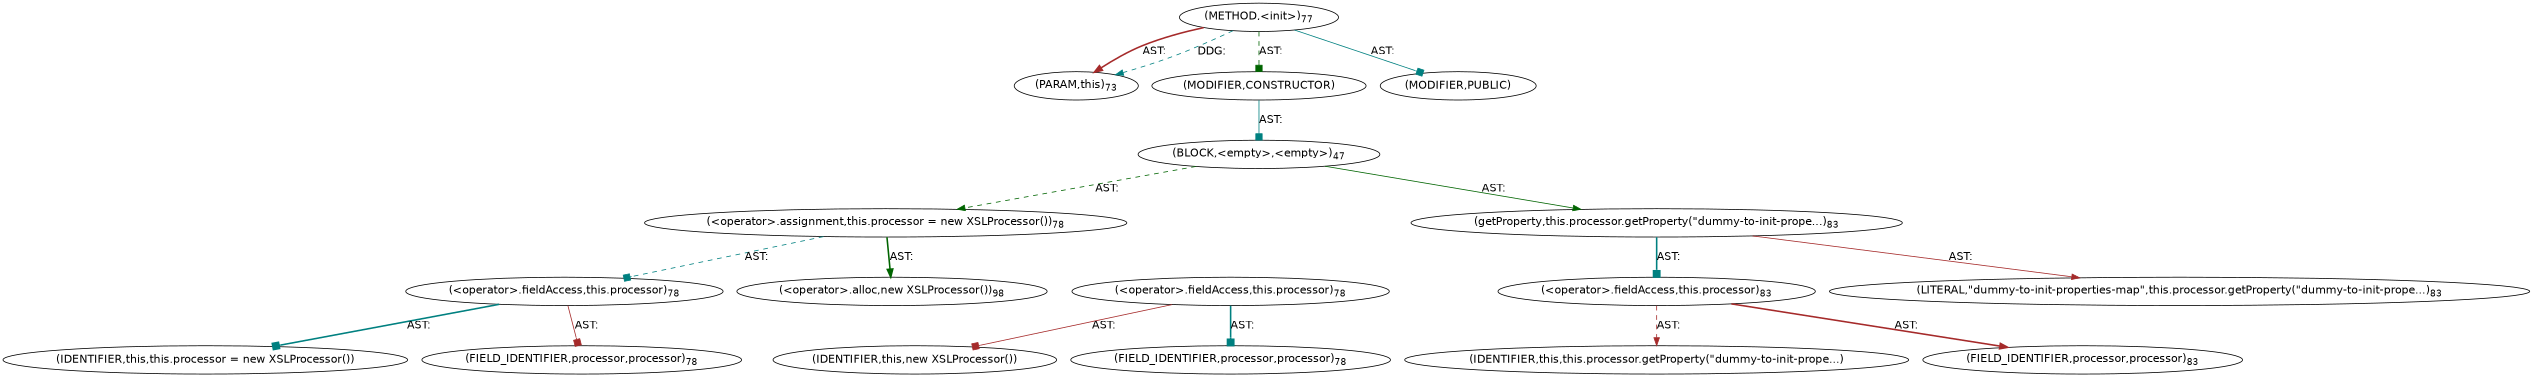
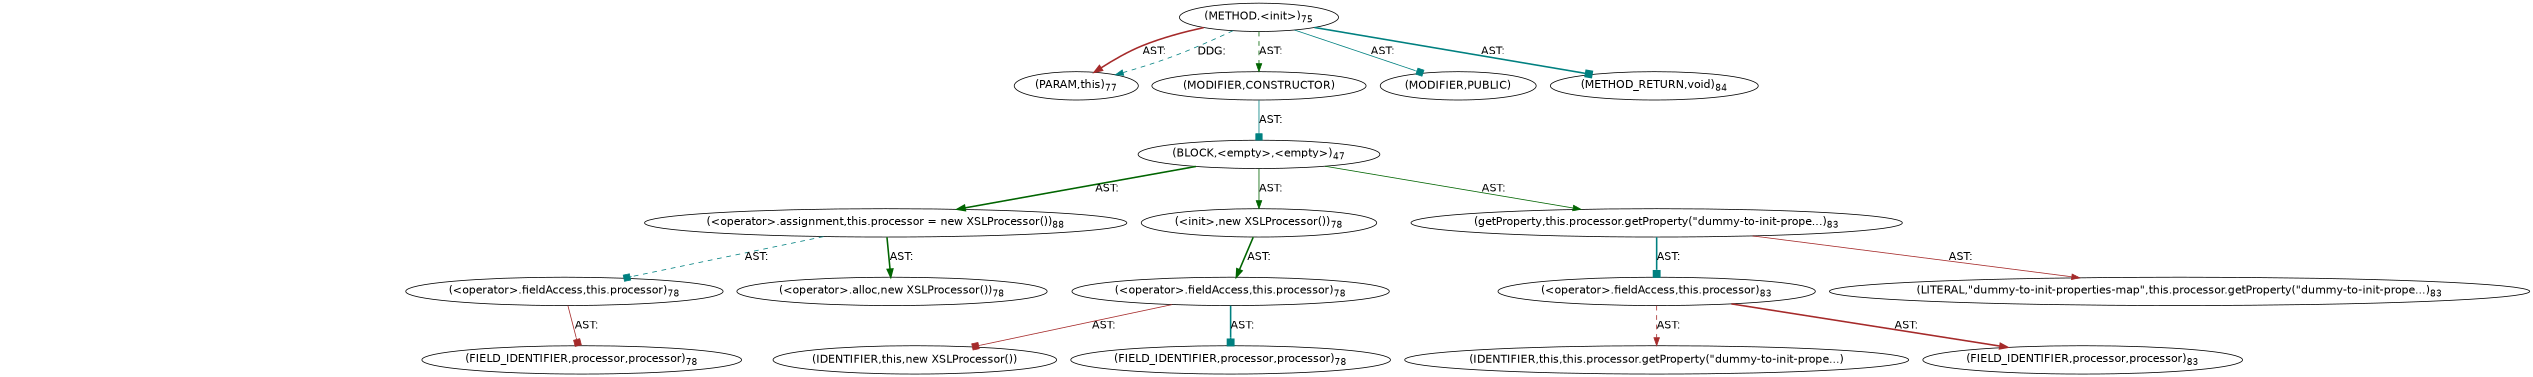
node "(METHOD,<init>)": text "77" -> "75"
edge "(METHOD,<init>)" -> "(MODIFIER,CONSTRUCTOR)": arrowhead box -> normal
node "(PARAM,this)": text "73" -> "77"
node "(METHOD_RETURN,void)": added
edge "(BLOCK,<empty>,<empty>)" -> "(<operator>.assignment,this.processor = new XSLProcessor())": style dashed -> bold
node "(<operator>.assignment,this.processor = new XSLProcessor())": text "78" -> "88"
node "(<init>,new XSLProcessor())": added
node "(<operator>.alloc,new XSLProcessor())": text "98" -> "78"
node "(IDENTIFIER,this,this.processor = new XSLProcessor())": removed
